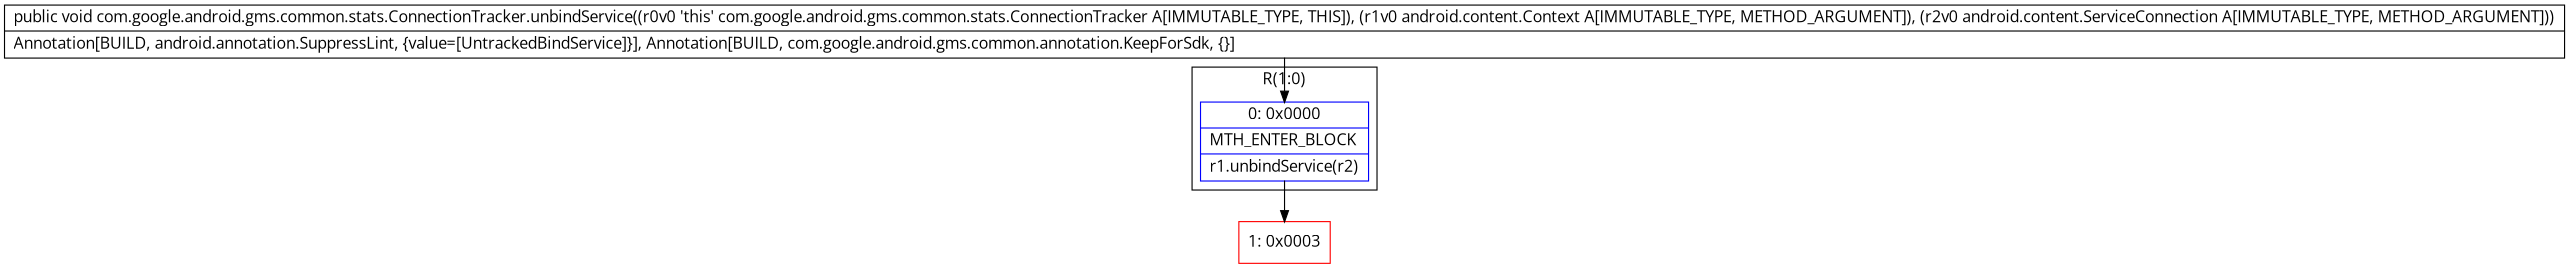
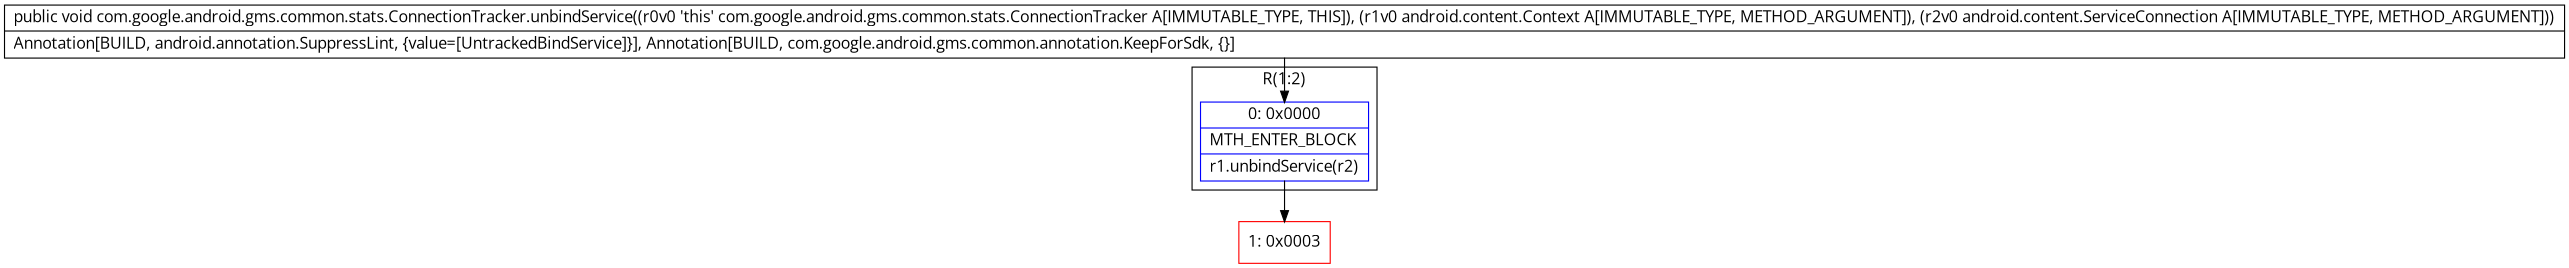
cluster "R(1:0)": label "R(1:0)" -> "R(1:2)"
